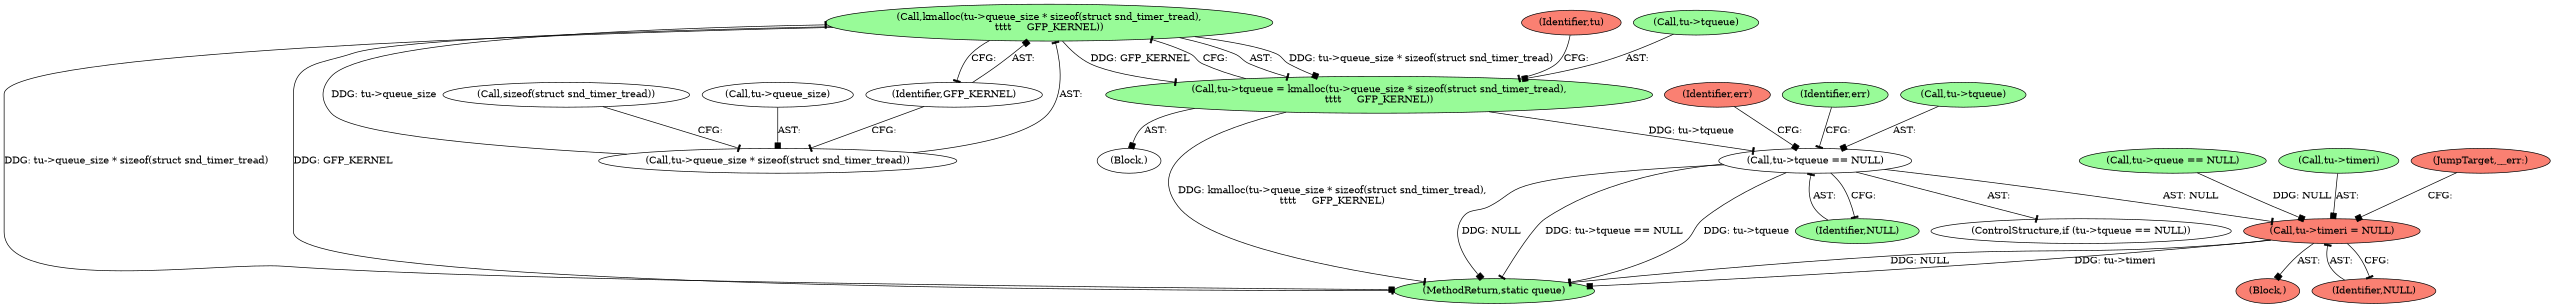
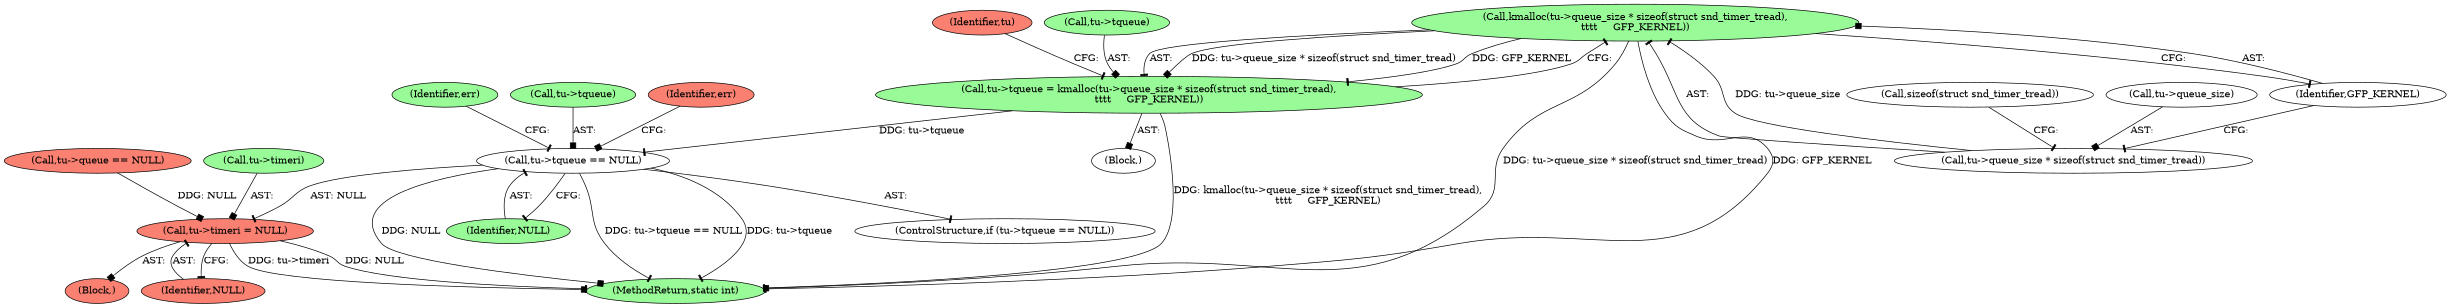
node "(Call,tu->queue == NULL)": fillcolor palegreen -> salmon
node "(JumpTarget,__err:)": removed
node "(MethodReturn,static queue)": label "(MethodReturn,static queue)" -> "(MethodReturn,static int)"
